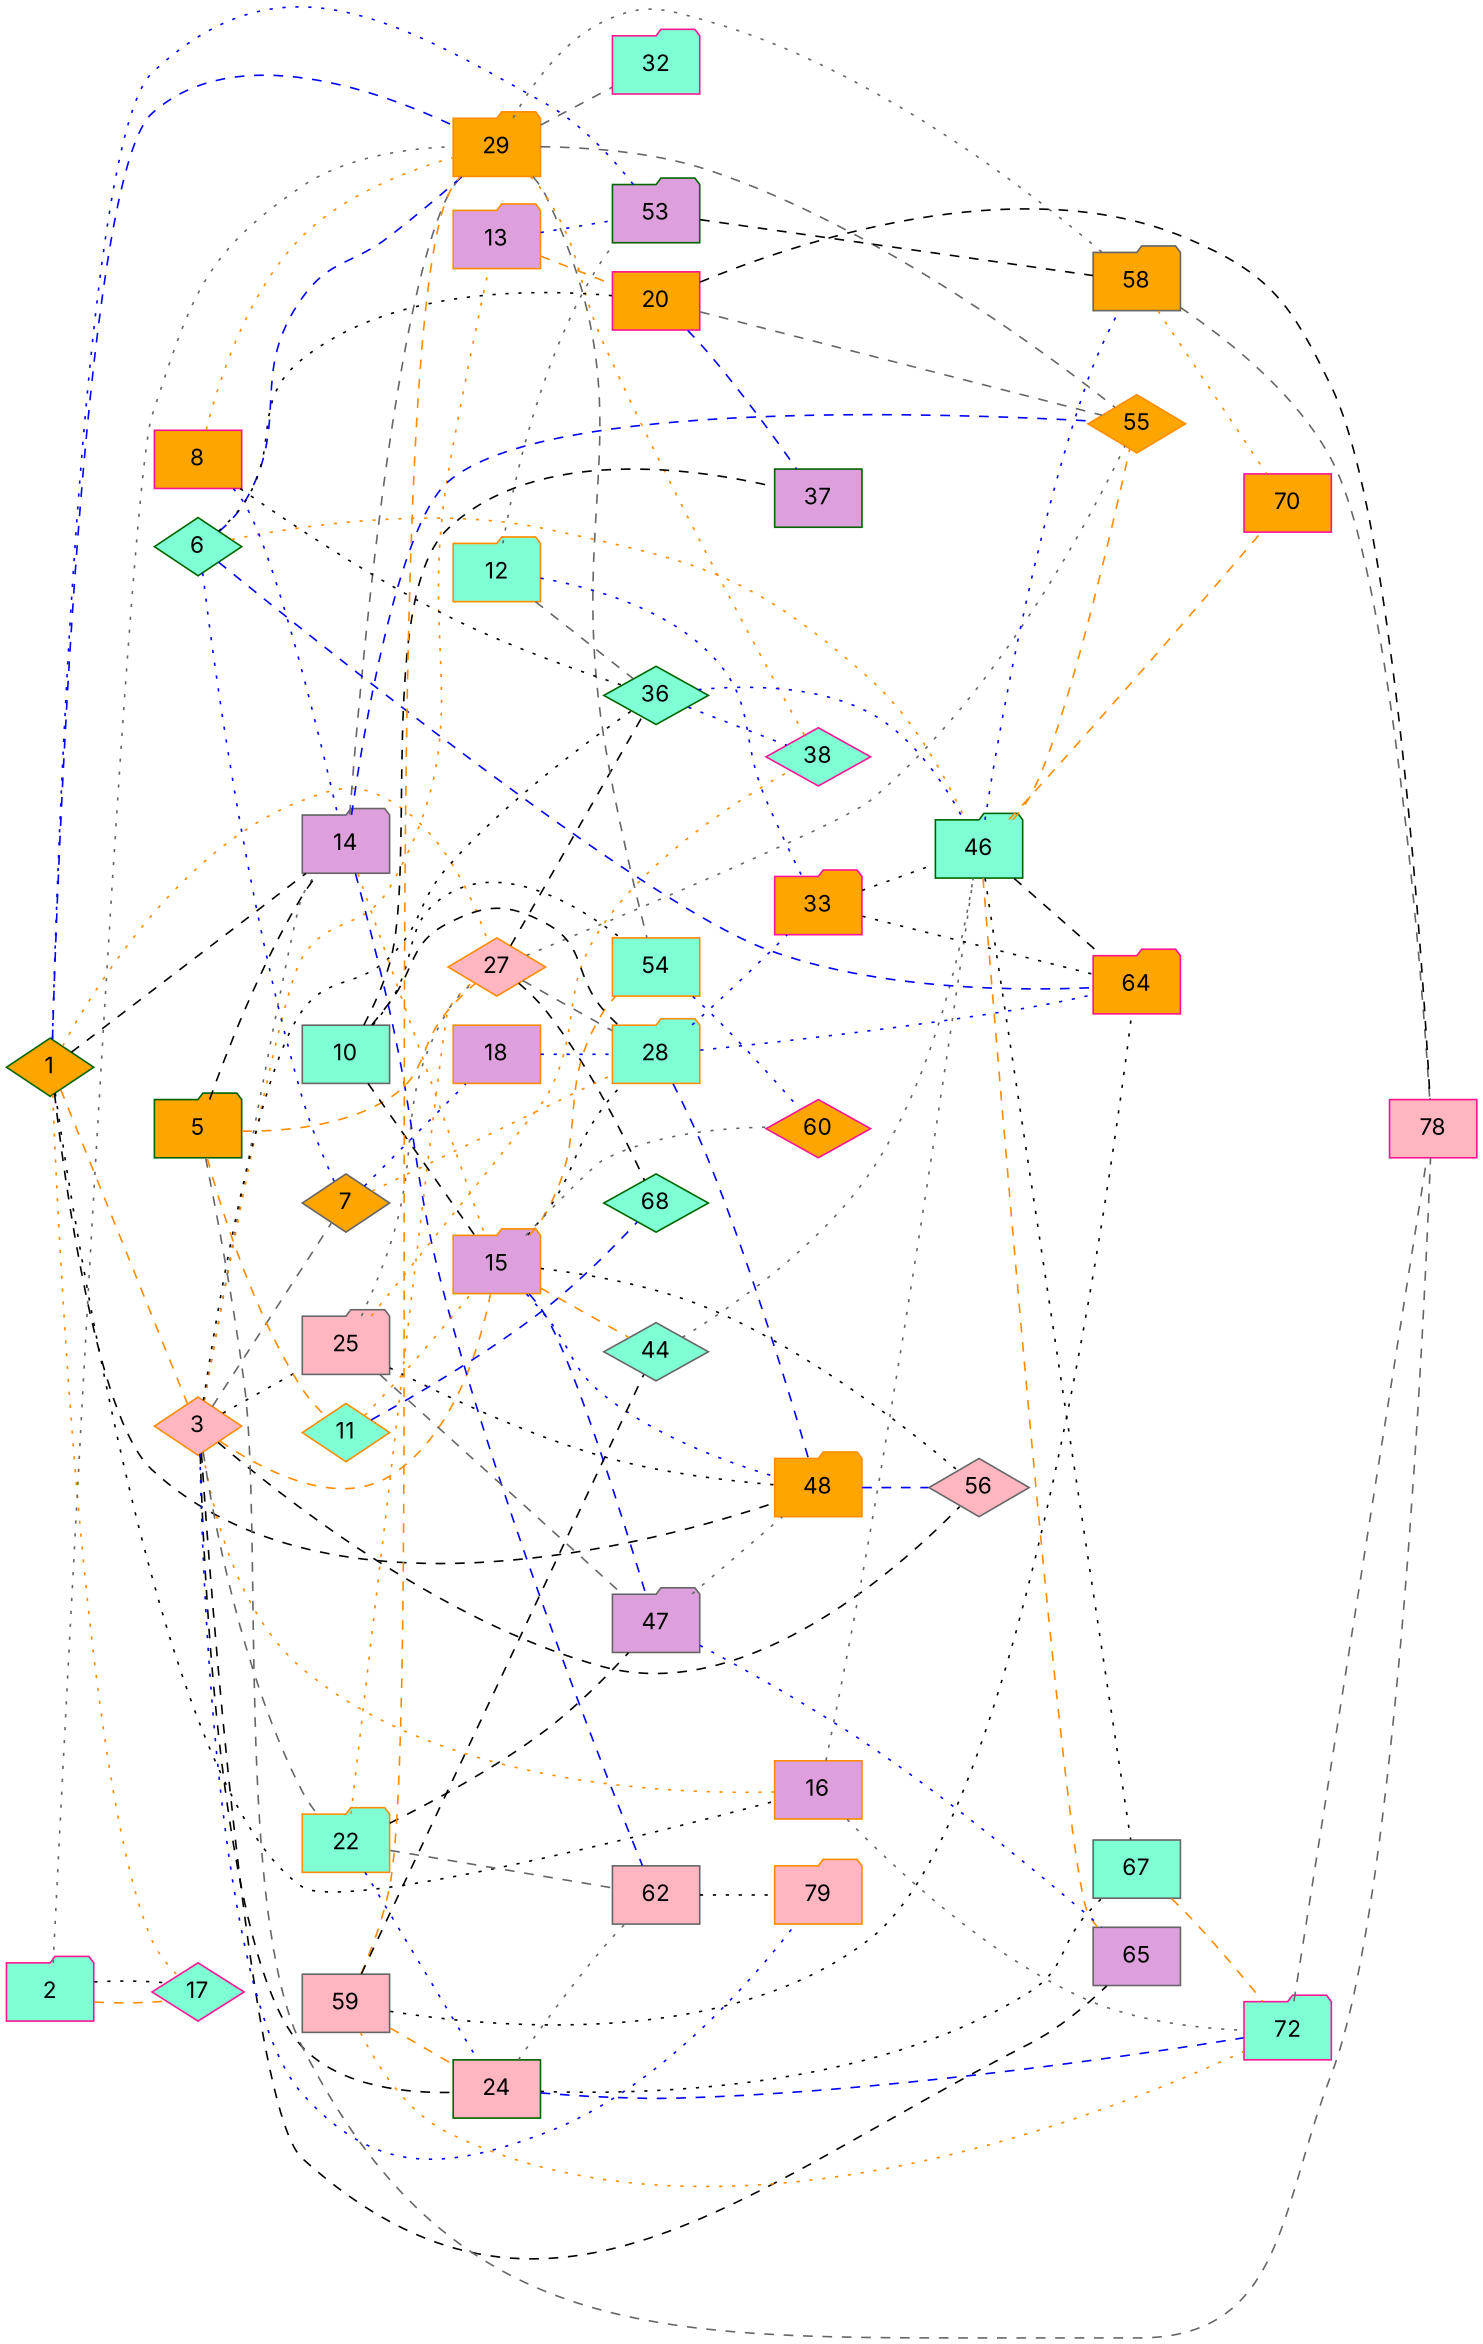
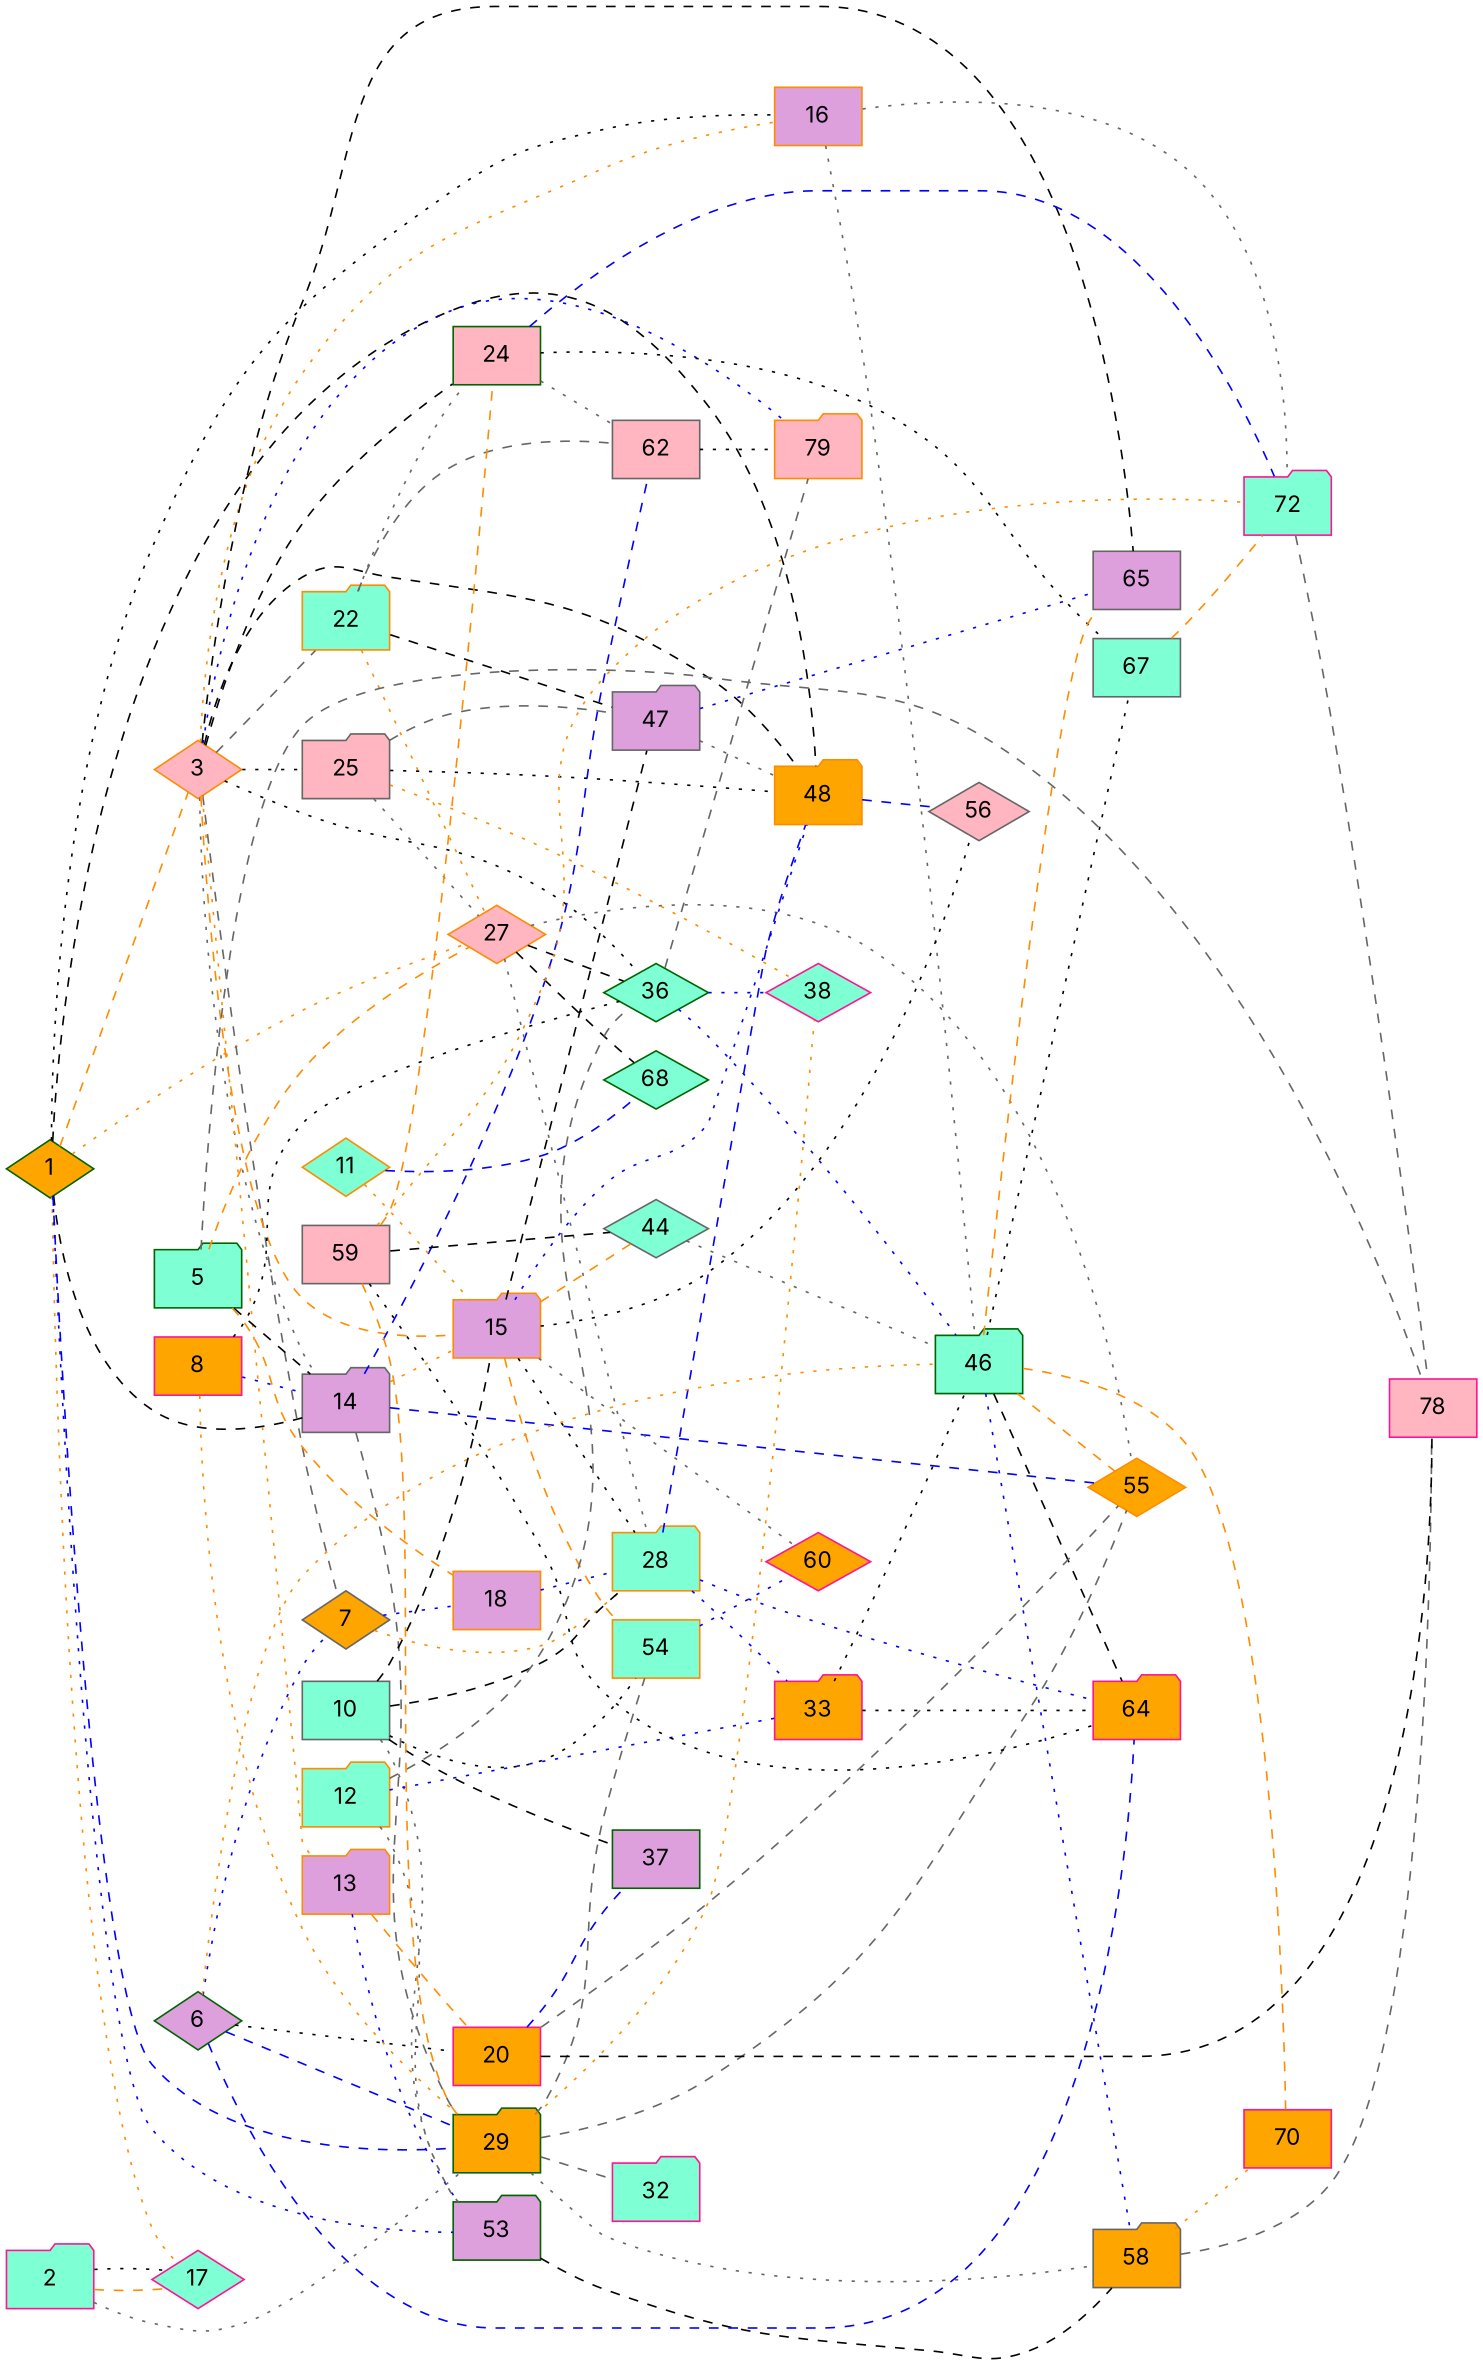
node "29": color darkorange -> darkgreen
node "6": fillcolor aquamarine -> plum
edge "79" -- "36": added
edge "27" -- "28": style dashed -> dotted
node "5": fillcolor orange -> aquamarine
edge "5" -- "11": now "5" -- "18"
edge "15" -- "47": color blue -> black
edge "3" -- "56": now "3" -- "48"
edge "10" -- "53": added
edge "22" -- "24": color blue -> gray40
